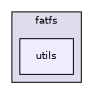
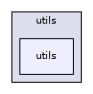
cluster "fatfs": label "fatfs" -> "utils"
